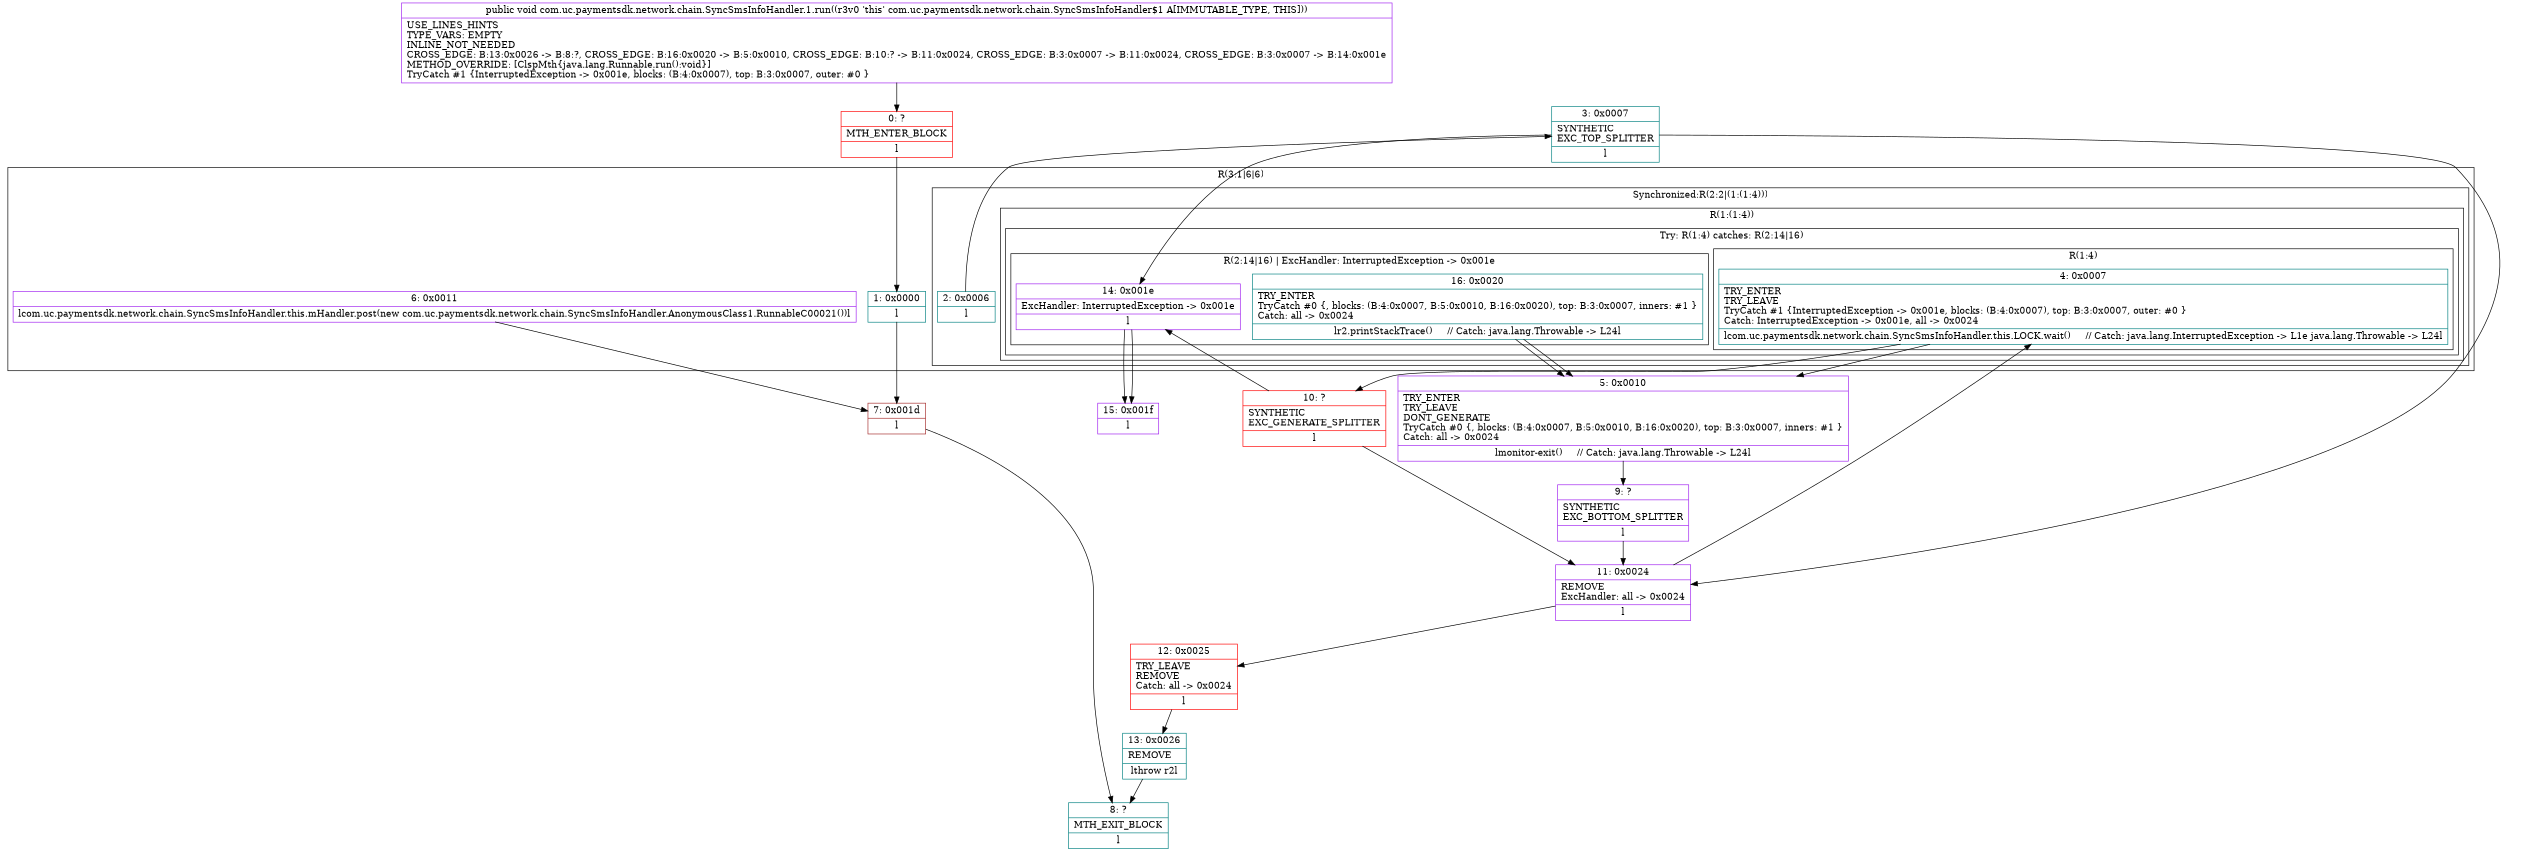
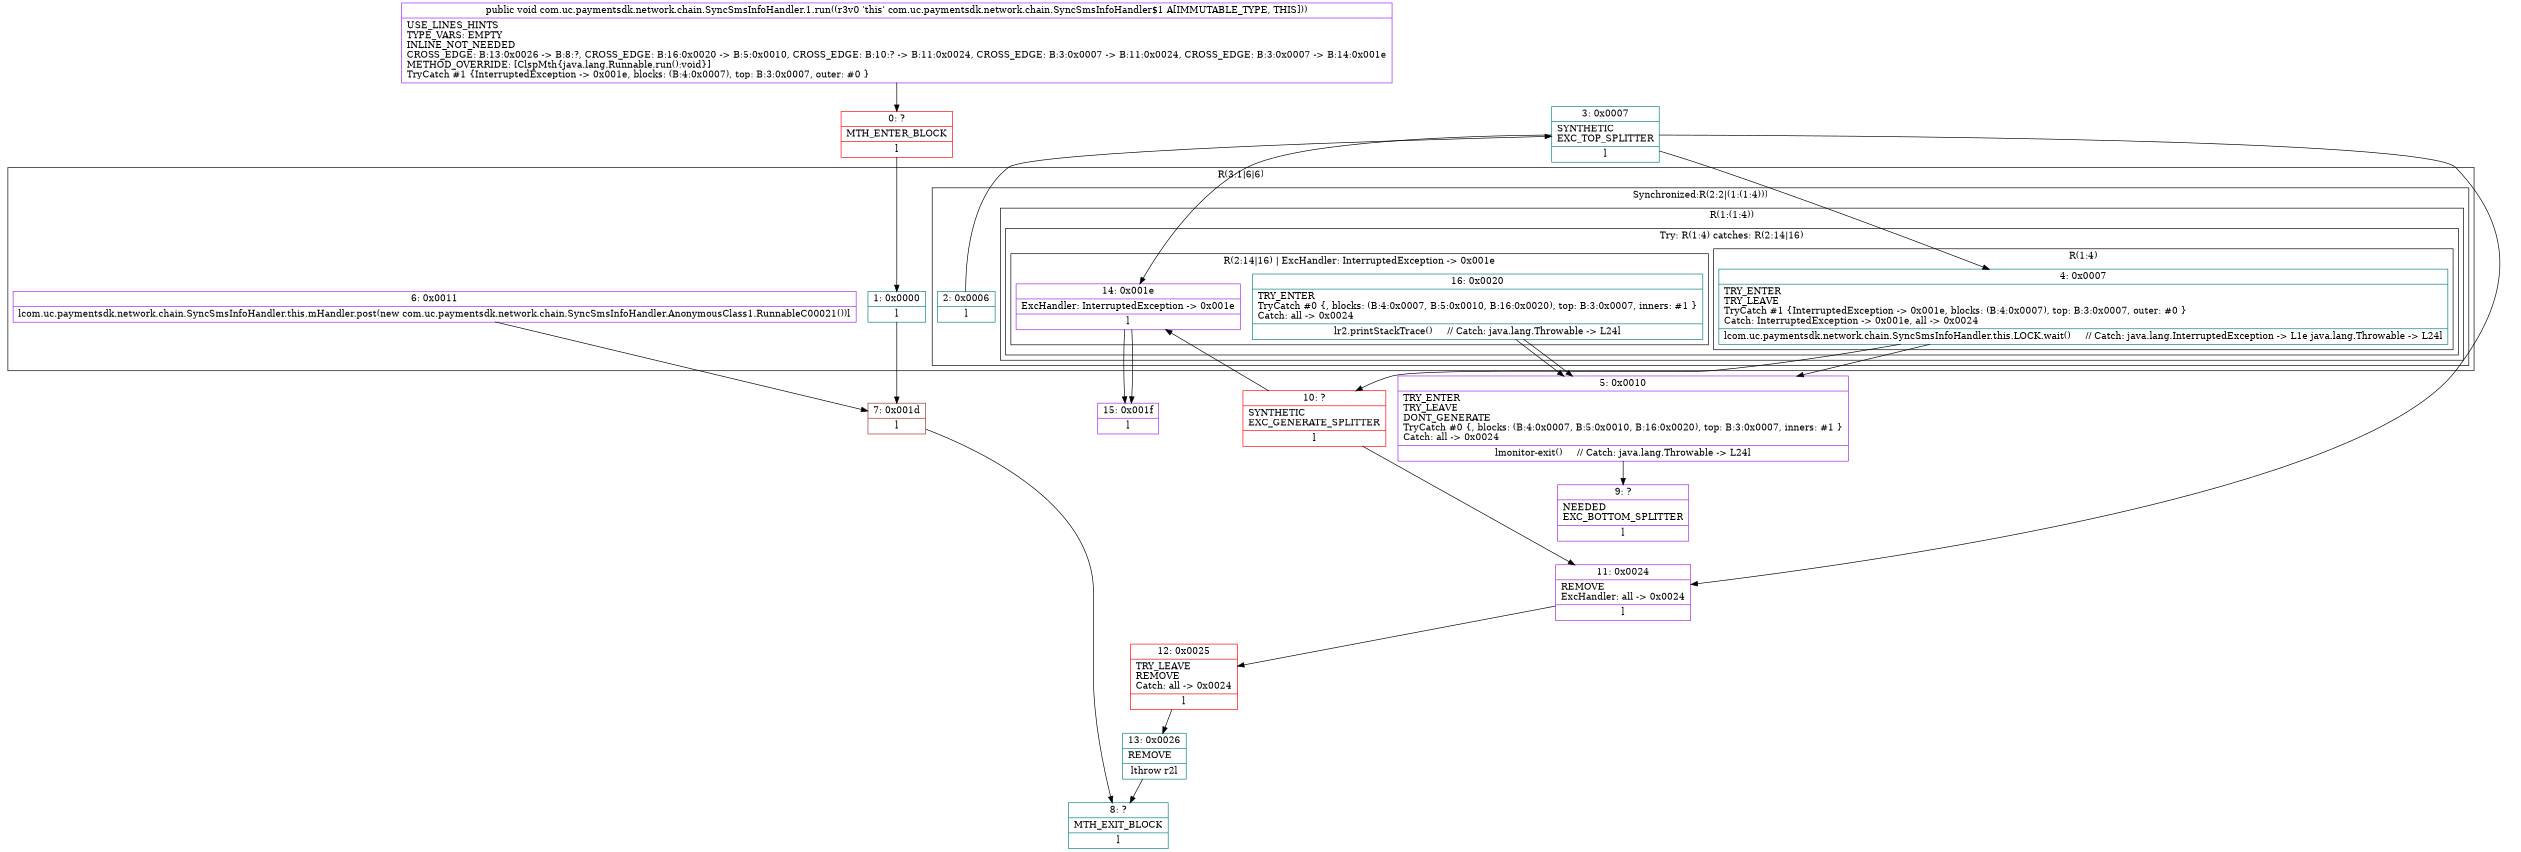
edge "11: 0x0024" -> "4: 0x0007": now "3: 0x0007" -> "4: 0x0007"
node "9: ?": text "SYNTHETIC" -> "NEEDED"
edge "9: ?" -> "11: 0x0024": removed
